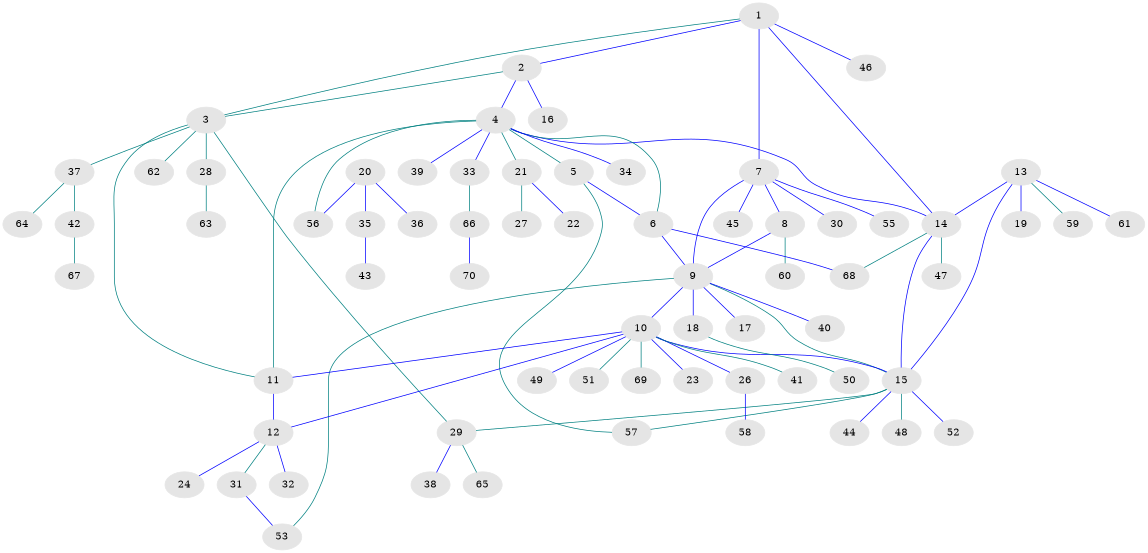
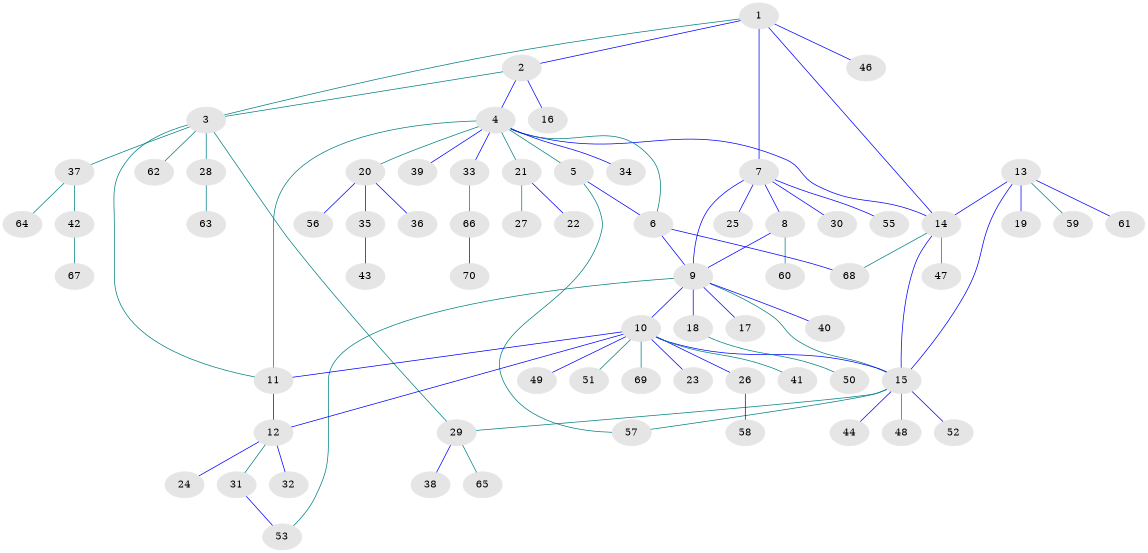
edge "4" -- "56": now "4" -- "20"
node "45": label "45" -> "25"
